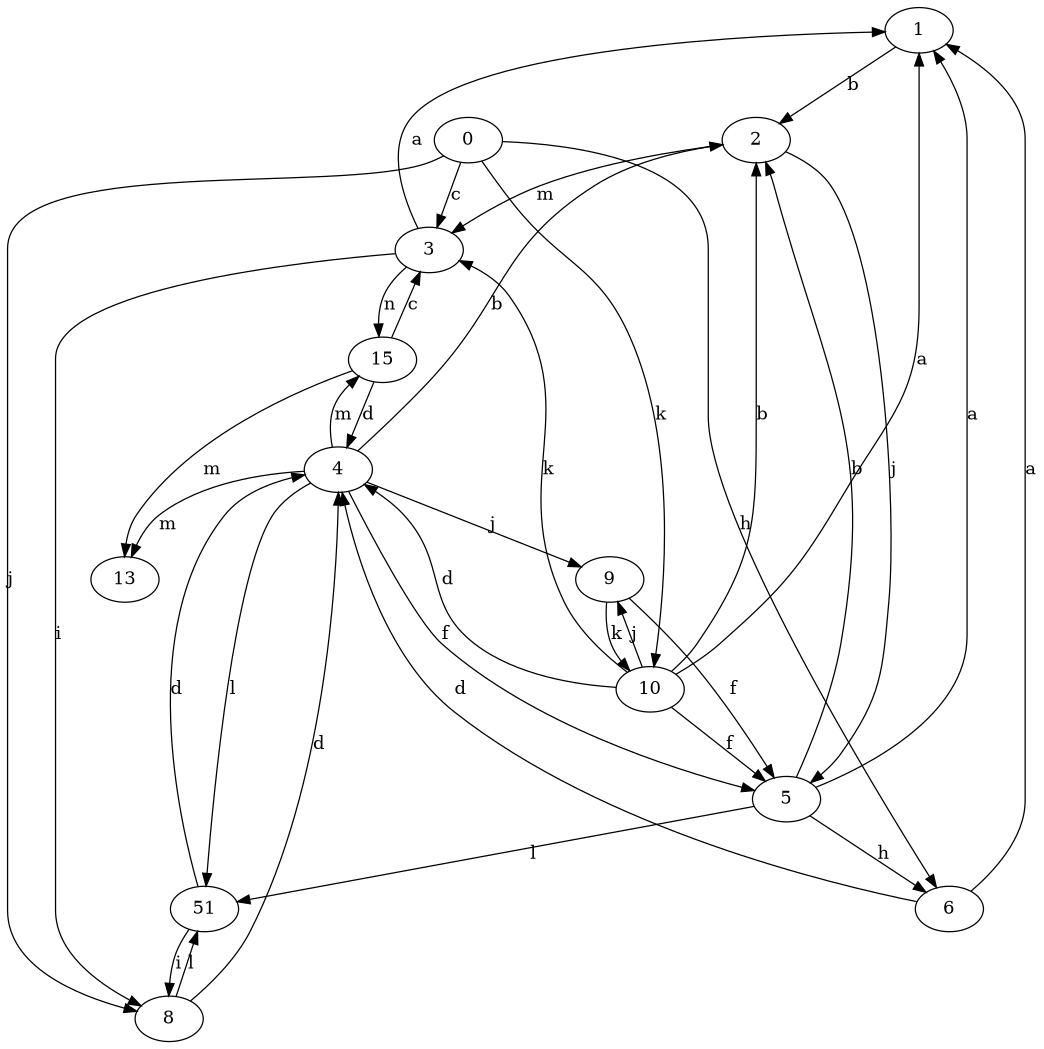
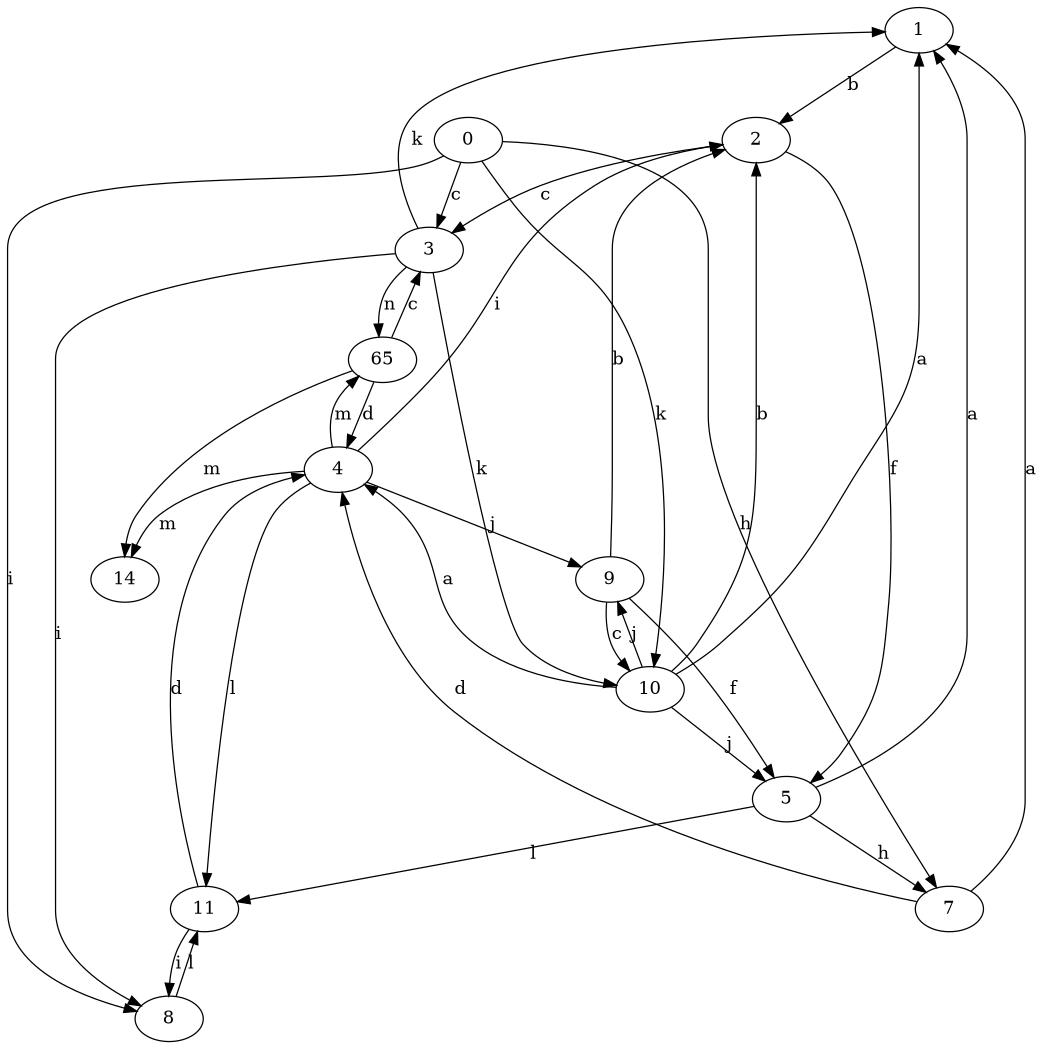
edge "3" -> "1": label "a" -> "k"
edge "2" -> "3": label "m" -> "c"
edge "4" -> "2": label "b" -> "i"
node "15": label "15" -> "65"
edge "5" -> "2": now "9" -> "2"
edge "10" -> "3": reversed
edge "2" -> "5": label "j" -> "f"
edge "0" -> "8": label "j" -> "i"
node "13": label "13" -> "14"
edge "10" -> "4": label "d" -> "a"
edge "9" -> "10": label "k" -> "c"
edge "4" -> "5": removed, label "f"
edge "10" -> "5": label "f" -> "j"
edge "8" -> "4": removed, label "d"
node "51": label "51" -> "11"
node "6": label "6" -> "7"
